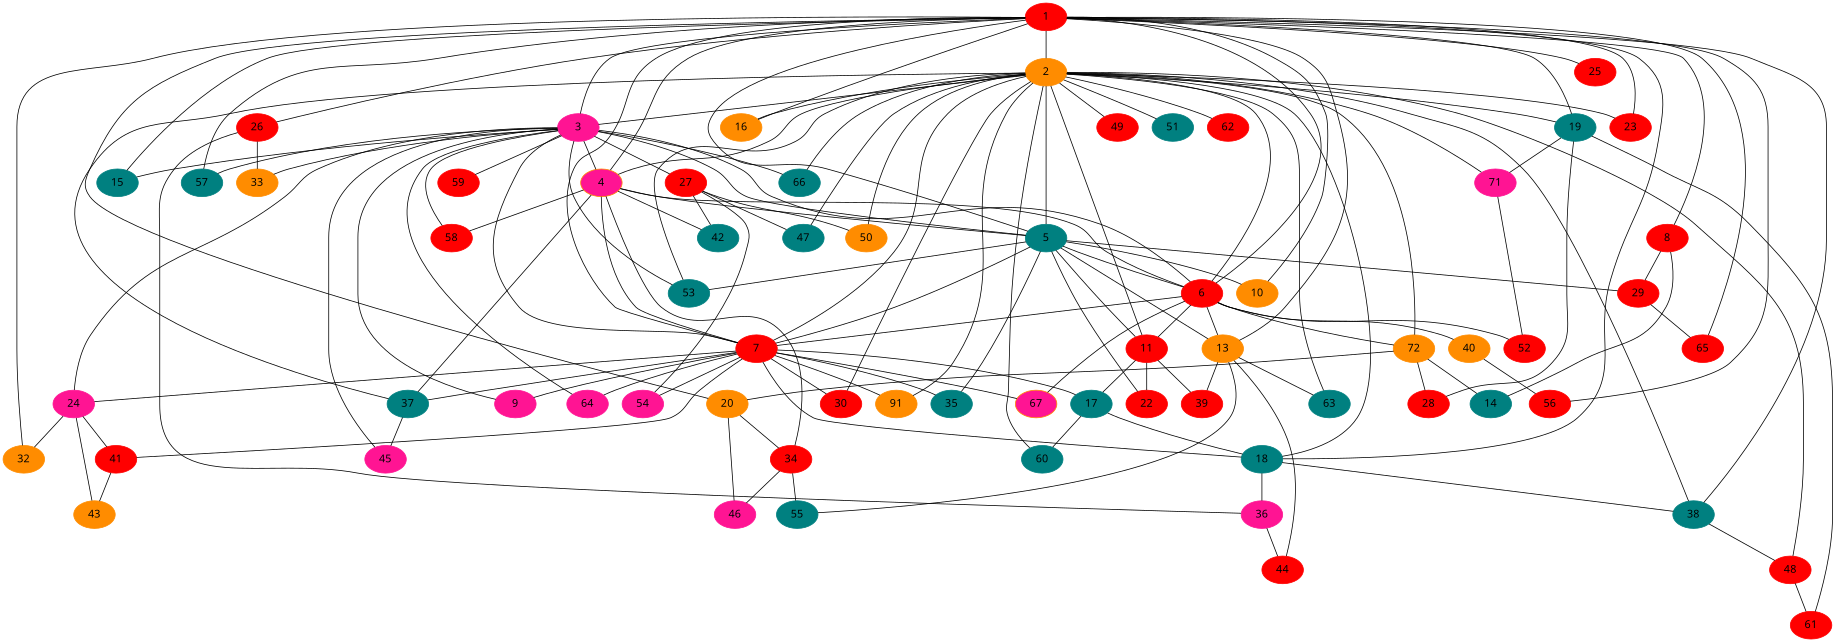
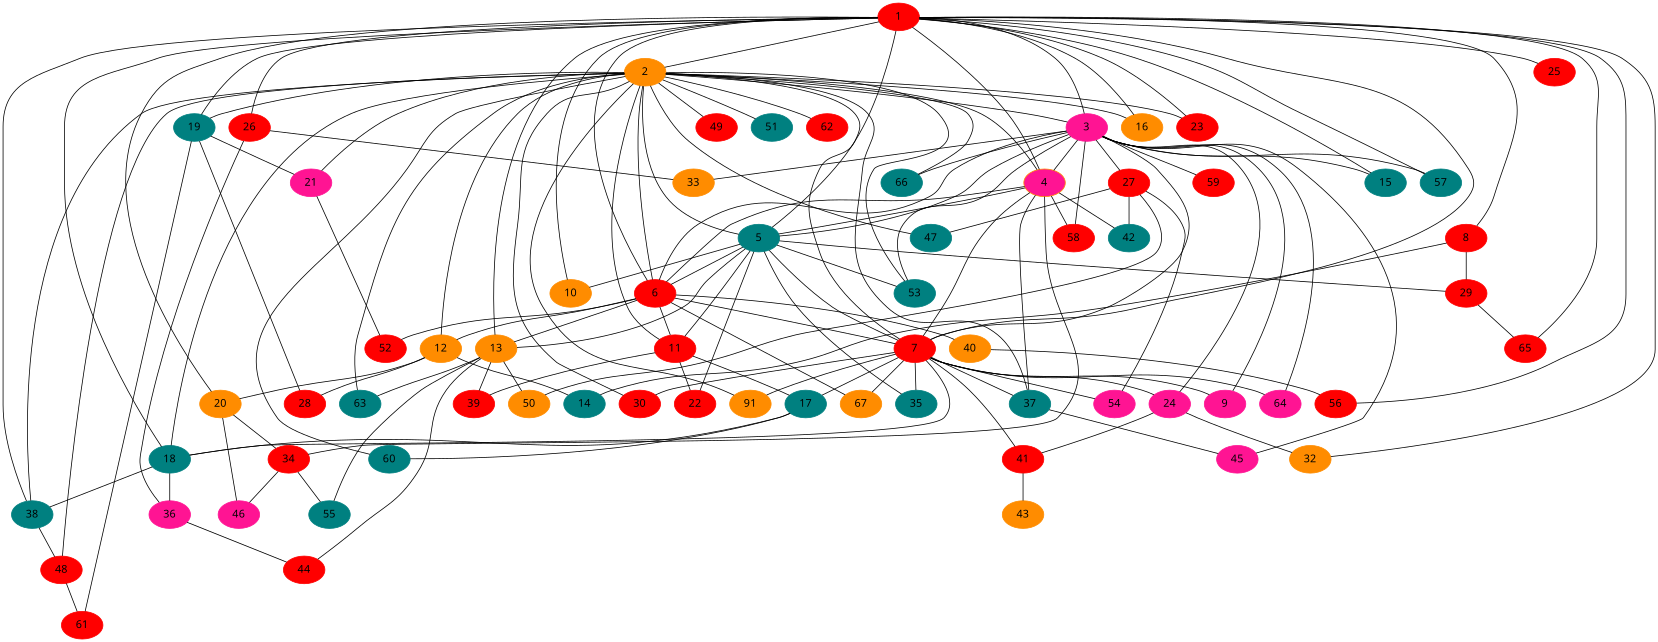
edge "2" -- "50": now "13" -- "50"
node "71": label "71" -> "21"
node "72": label "72" -> "12"
node "67": fillcolor deeppink -> darkorange
edge "24" -- "43": removed
